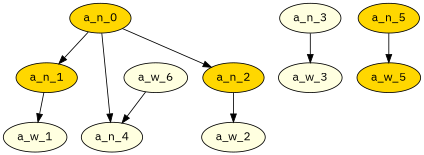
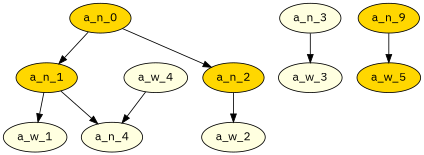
node "a_n_5": label "a_n_5" -> "a_n_9"
edge "a_n_0" -> "a_n_4": now "a_n_1" -> "a_n_4"
node "a_w_6": label "a_w_6" -> "a_w_4"
